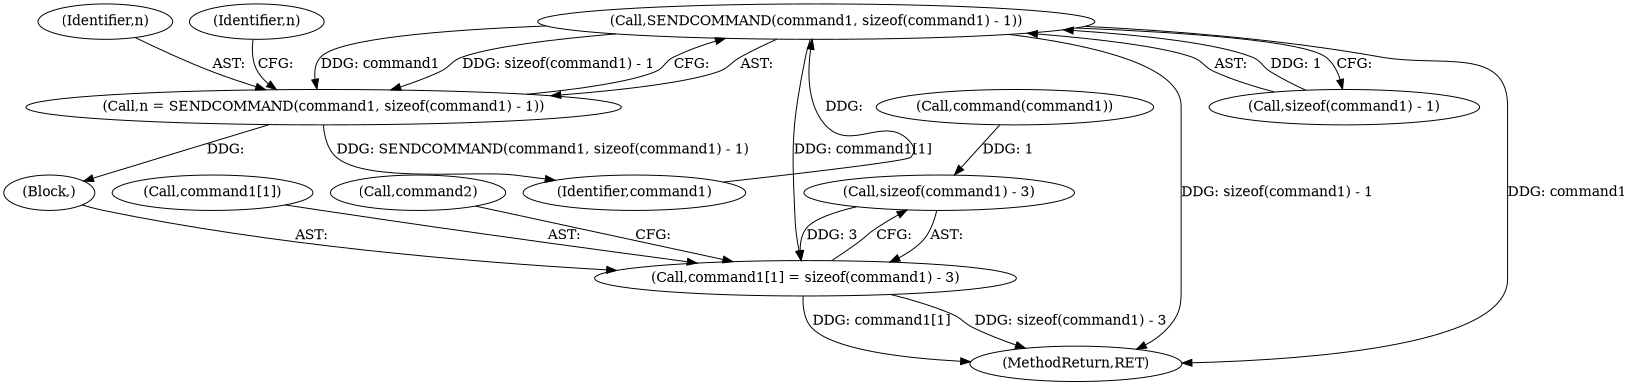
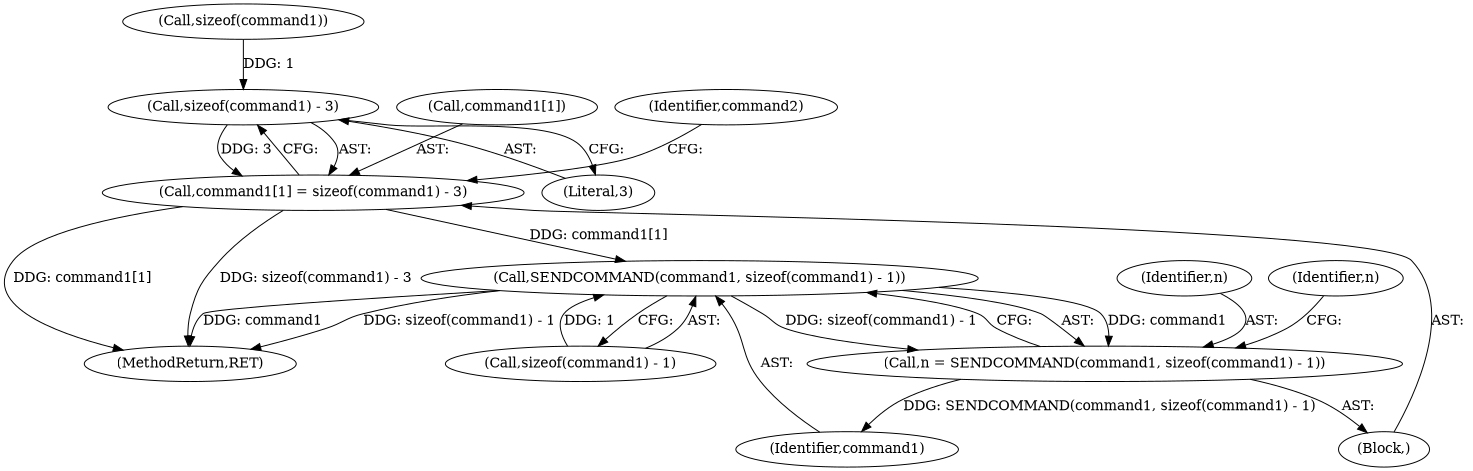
edge "(Identifier,command1)" -> "(Call,SENDCOMMAND(command1, sizeof(command1) - 1))": label "DDG: " -> "AST: "
node "(Call,command(command1))": label "(Call,command(command1))" -> "(Call,sizeof(command1))"
edge "(Call,SENDCOMMAND(command1, sizeof(command1) - 1))" -> "(Call,command1[1] = sizeof(command1) - 3)": reversed
edge "(Call,n = SENDCOMMAND(command1, sizeof(command1) - 1))" -> "(Block,)": label "DDG: " -> "AST: "
node "(Call,command2)": label "(Call,command2)" -> "(Identifier,command2)"
node "(Literal,3)": added
